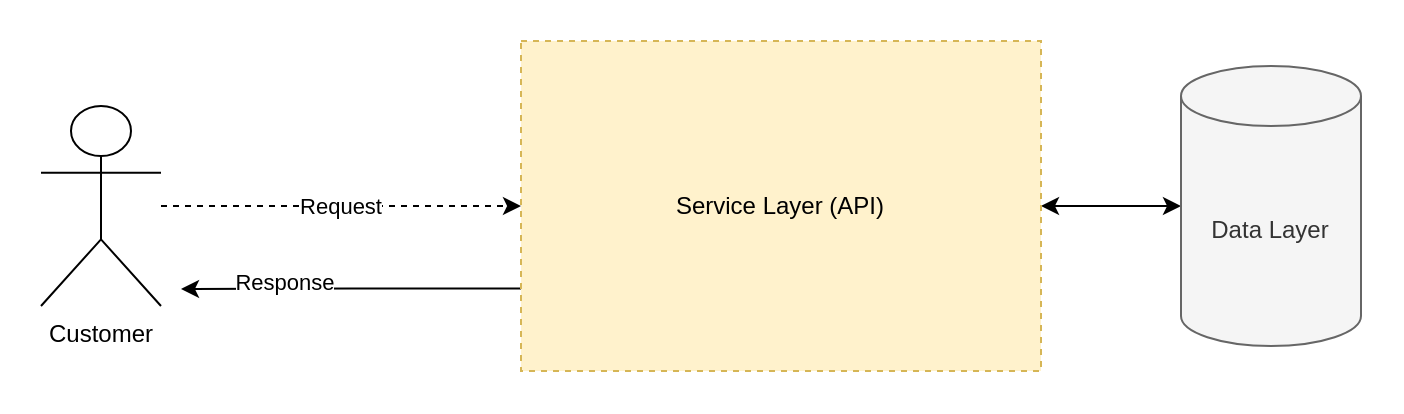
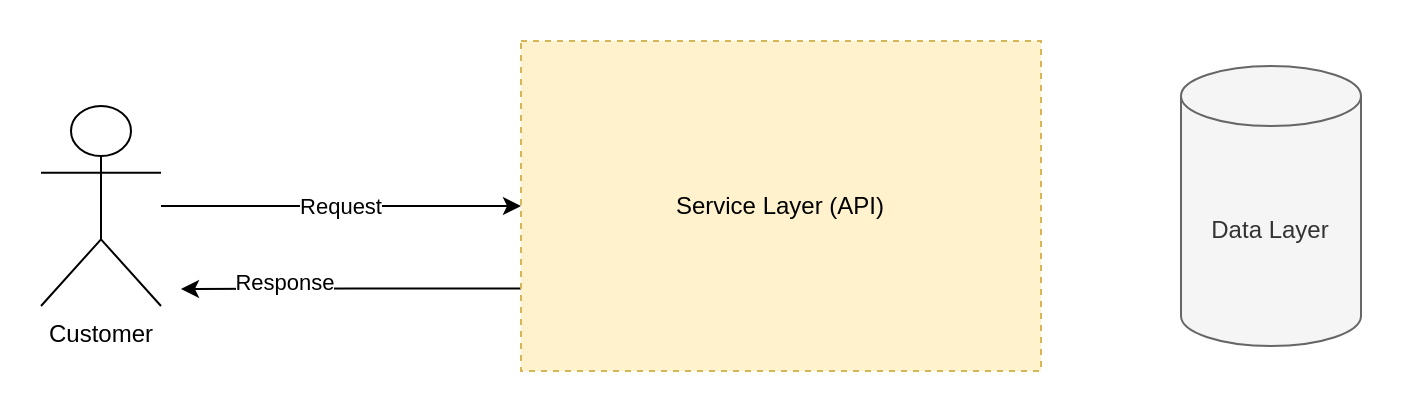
edge "Customer" -> "Service Layer (API)": style dashed -> solid
edge "Service Layer (API)" -- "Data Layer": removed
